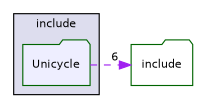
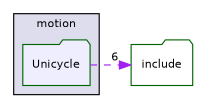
cluster "include": label "include" -> "motion"
